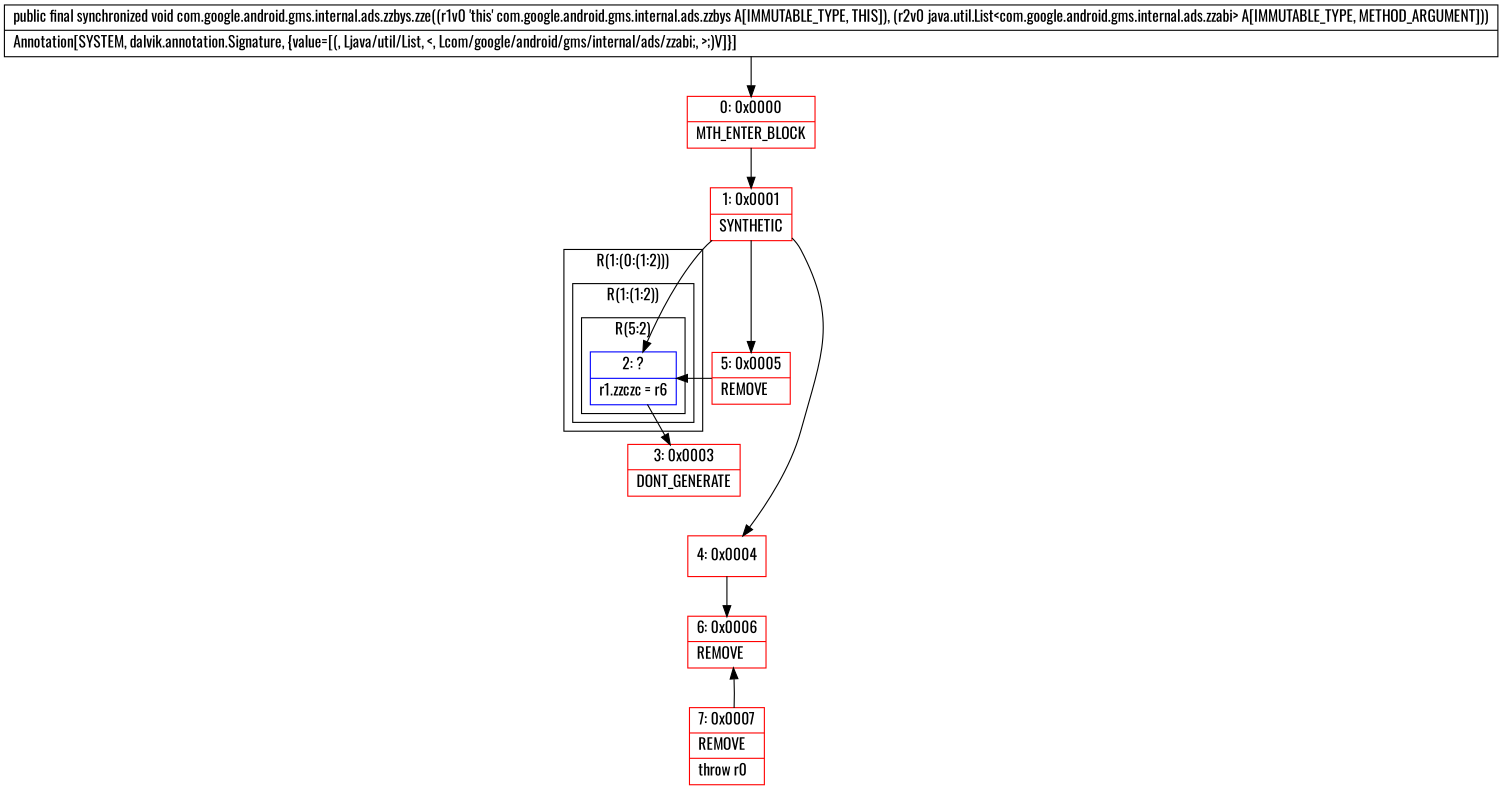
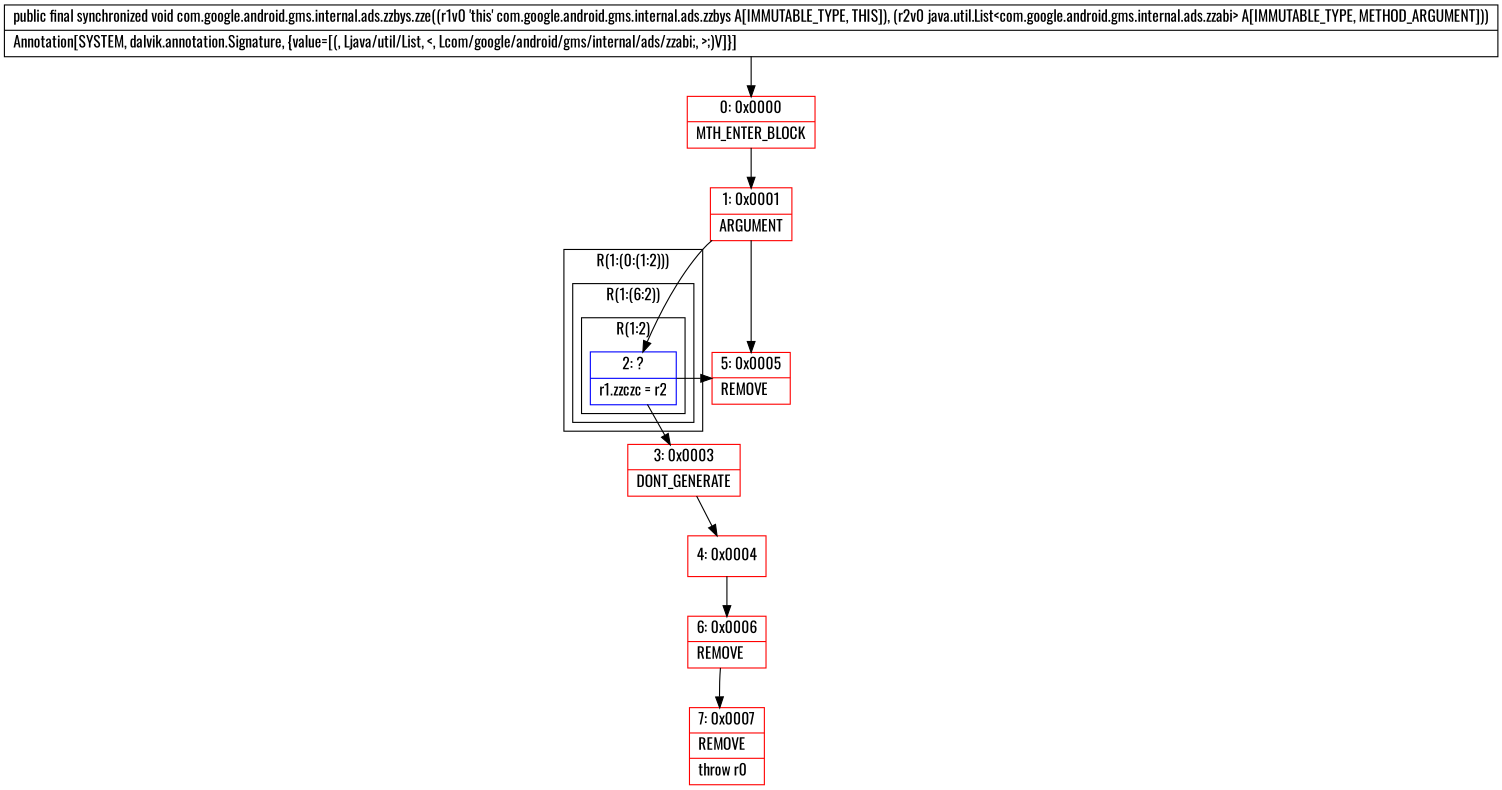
node "1: 0x0001": text "SYNTHETIC" -> "ARGUMENT"
cluster "R(1:(1:2))": label "R(1:(1:2))" -> "R(1:(6:2))"
cluster "R(5:2)": label "R(5:2)" -> "R(1:2)"
edge "5: 0x0005" -> "2: ?": reversed
edge "1: 0x0001" -> "4: 0x0004": now "3: 0x0003" -> "4: 0x0004"
node "2: ?": text "r1.zzczc = r6" -> "r1.zzczc = r2"
edge "7: 0x0007" -> "6: 0x0006": reversed
